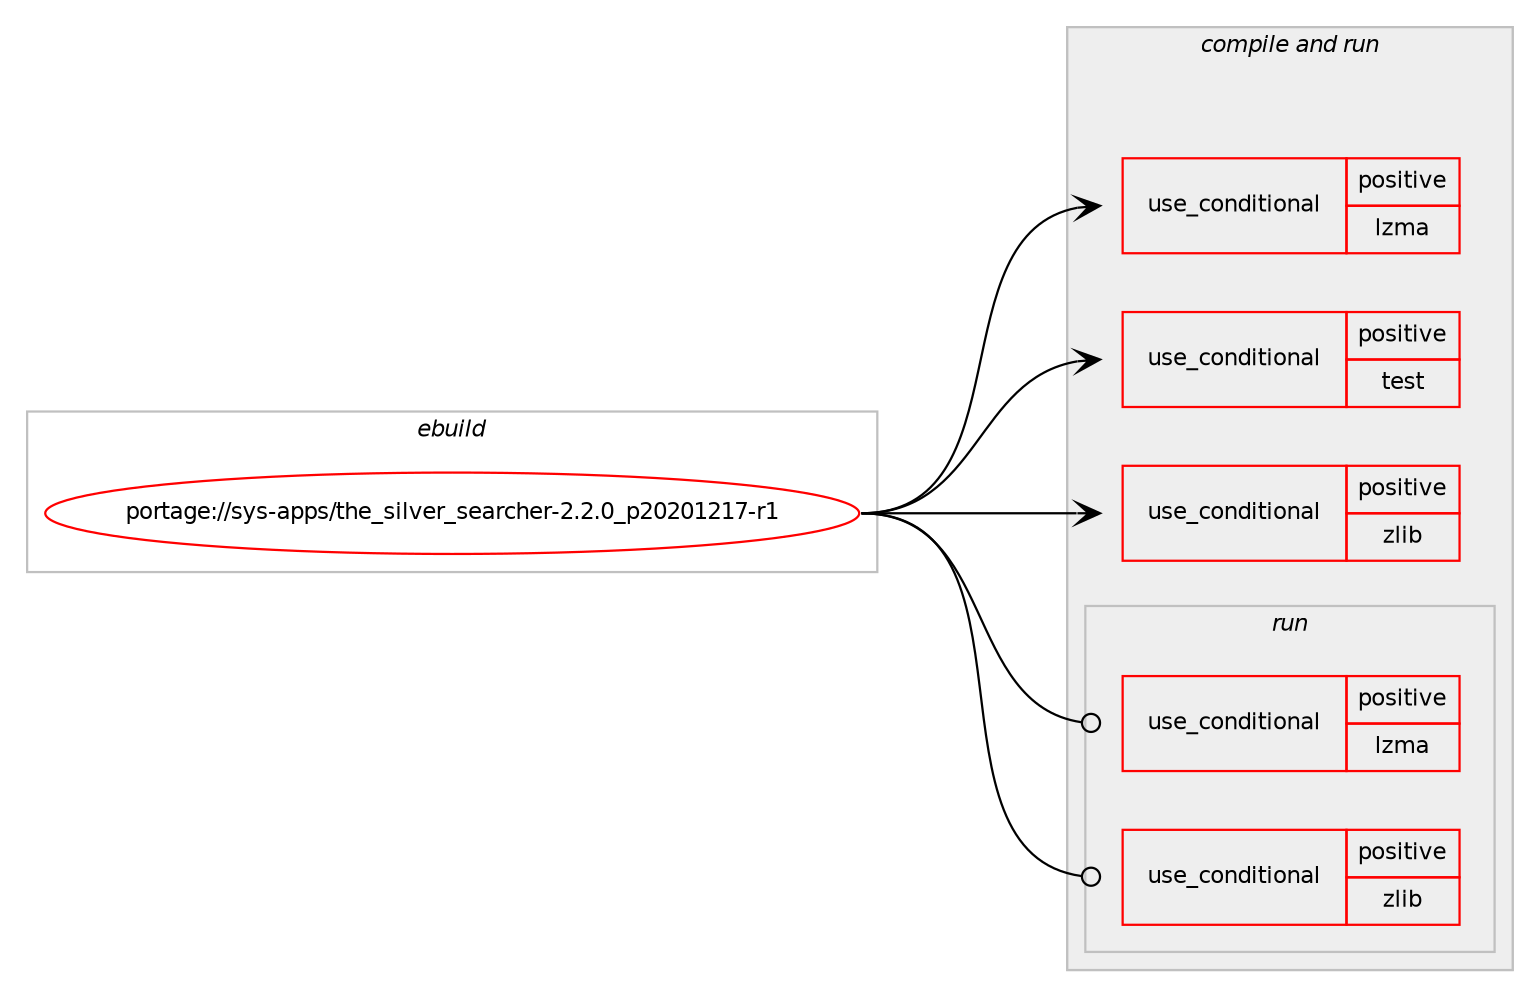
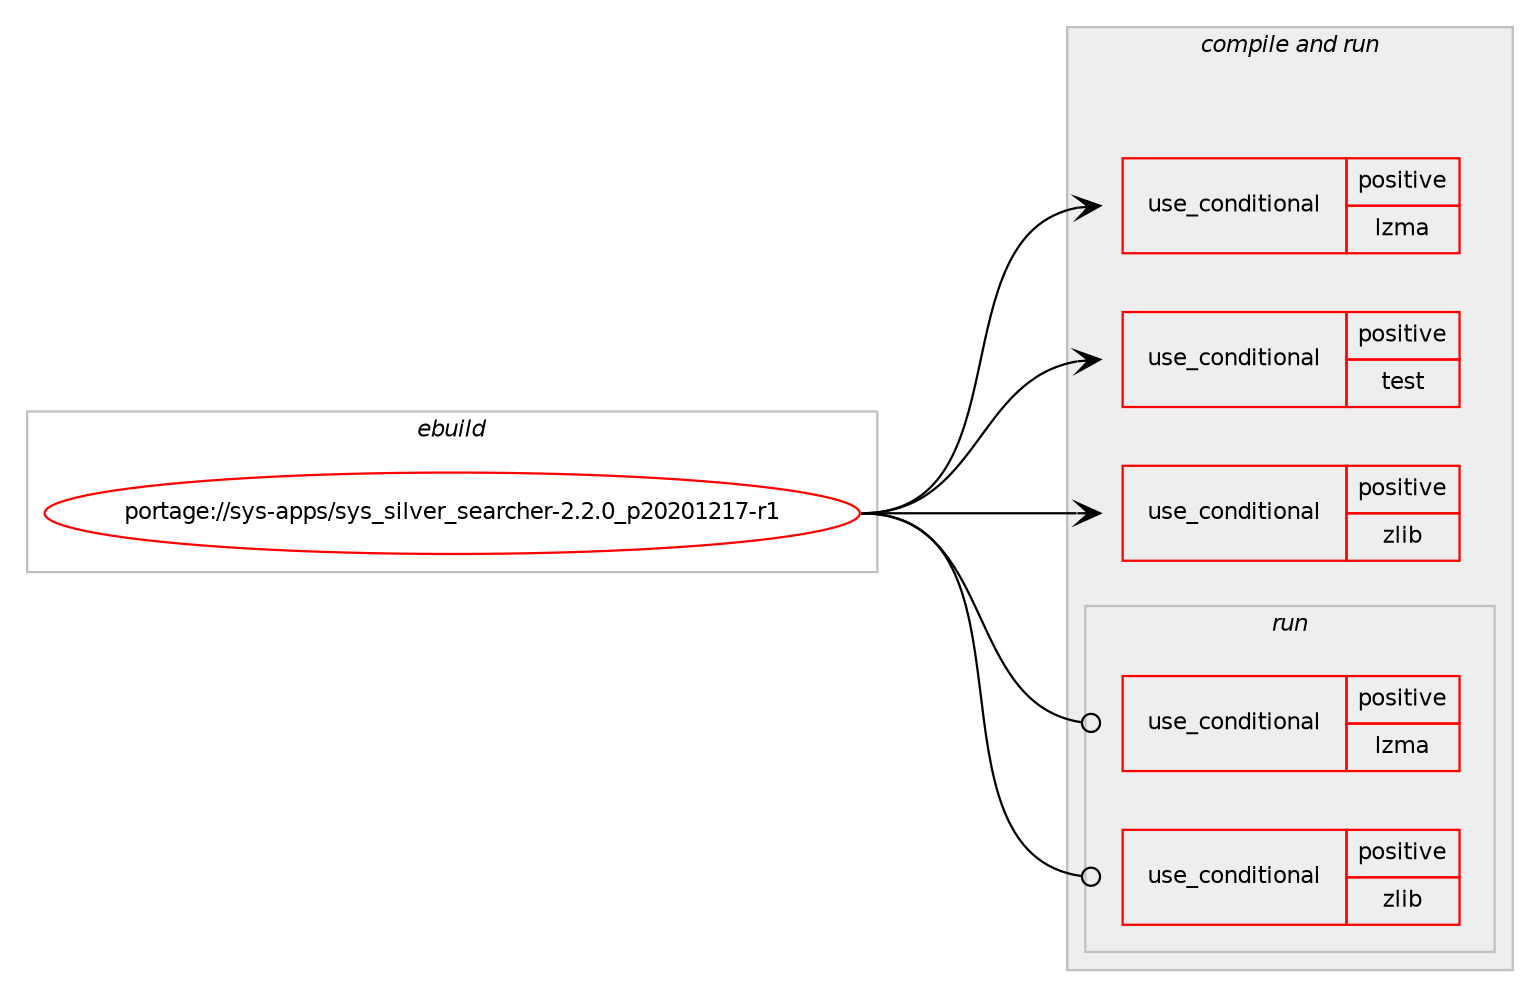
node "portage://sys-apps/the_silver_searcher-2.2.0_p20201217-r1": label "portage://sys-apps/the_silver_searcher-2.2.0_p20201217-r1" -> "portage://sys-apps/sys_silver_searcher-2.2.0_p20201217-r1"
